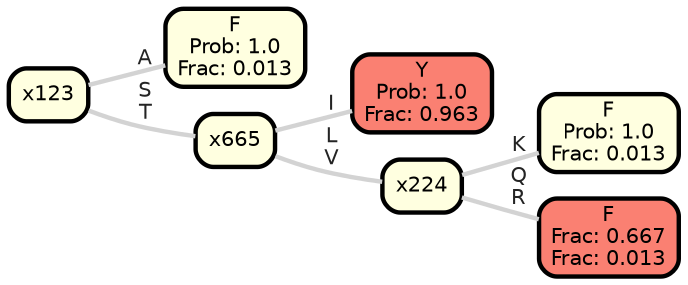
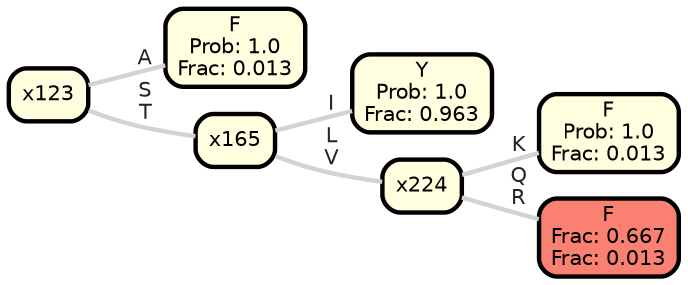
node "Y Prob: 1.0 Frac: 0.963": fillcolor salmon -> lightyellow
node "x665": label "x665" -> "x165"
